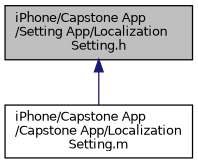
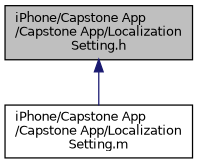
node "iPhone/Capstone App /Setting App/Localization Setting.h": label "iPhone/Capstone App /Setting App/Localization Setting.h" -> "iPhone/Capstone App /Capstone App/Localization Setting.h"
